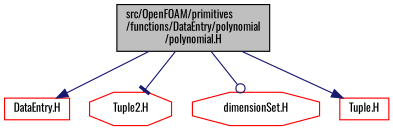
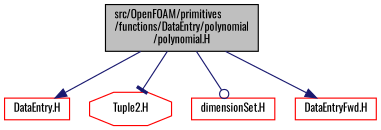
node "dimensionSet.H": shape octagon -> box
node "Tuple.H": label "Tuple.H" -> "DataEntryFwd.H"
